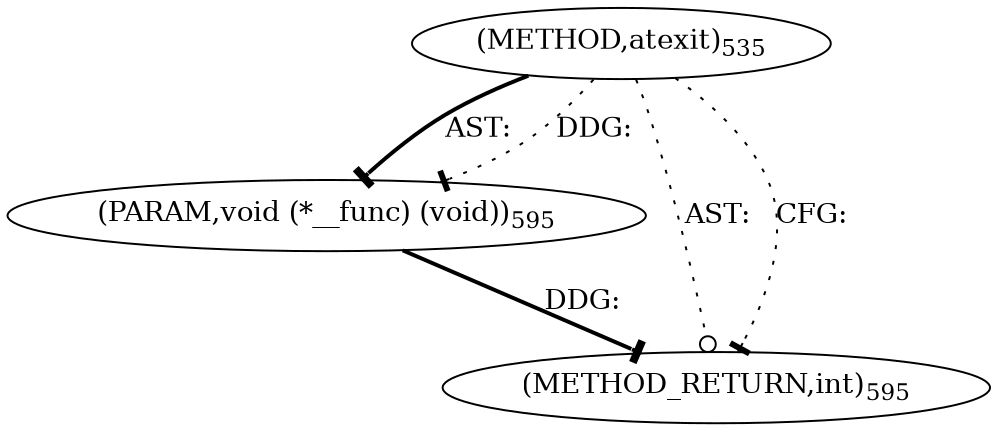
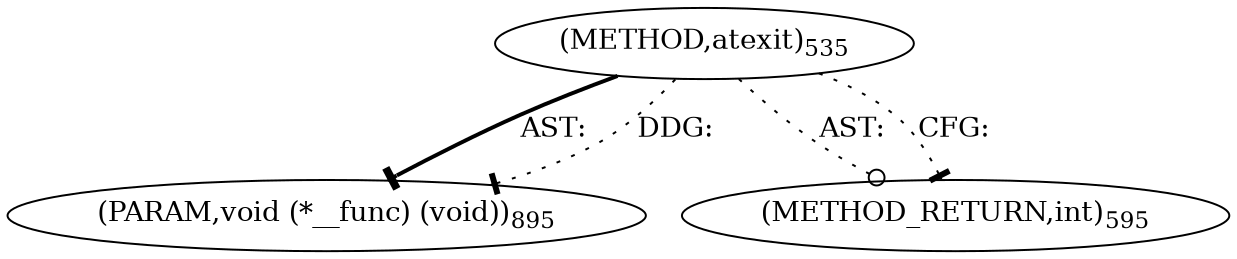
node "(PARAM,void (*__func) (void))": text "595" -> "895"
edge "(PARAM,void (*__func) (void))" -> "(METHOD_RETURN,int)": removed, label "DDG:"
